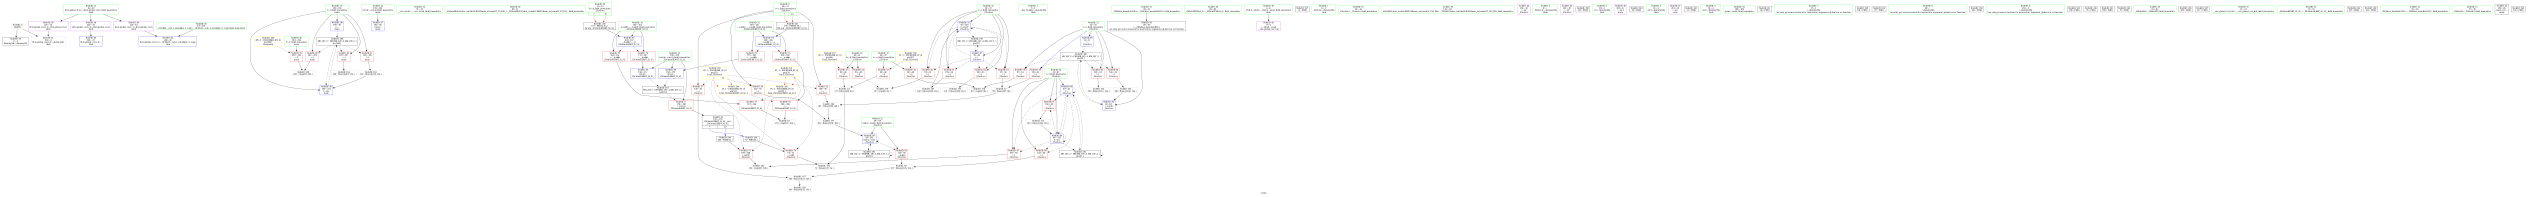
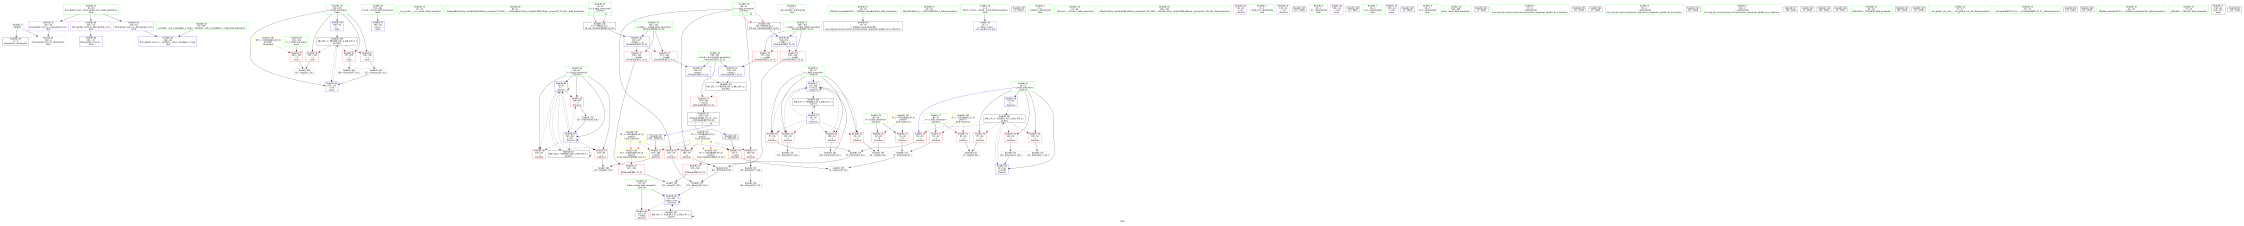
edge "NodeID: 22" -> "NodeID: 87": removed
node "NodeID: 175": removed
